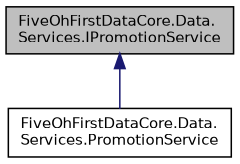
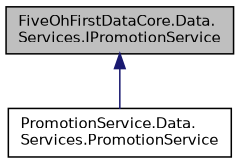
node "FiveOhFirstDataCore.Data. Services.PromotionService": label "FiveOhFirstDataCore.Data. Services.PromotionService" -> "PromotionService.Data. Services.PromotionService"
